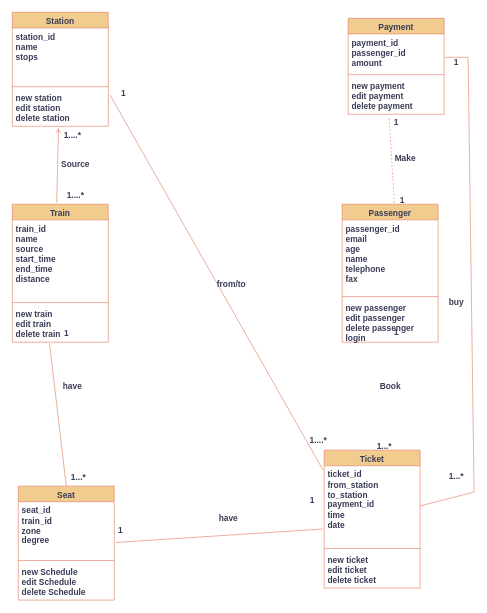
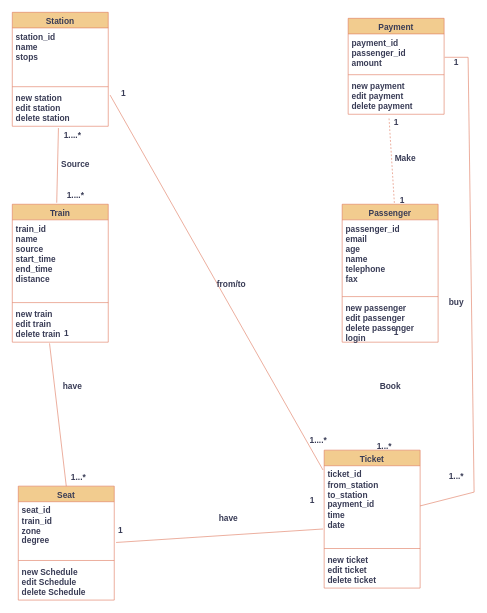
edge "Train" -> "new stationedit stationdelete station": arrowhead open -> none
